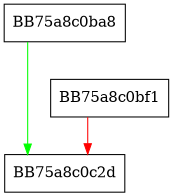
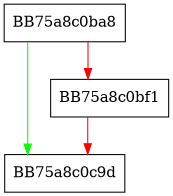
edge "BB75a8c0ba8" -> "BB75a8c0bf1": added
node "BB75a8c0c2d": label "BB75a8c0c2d" -> "BB75a8c0c9d"
